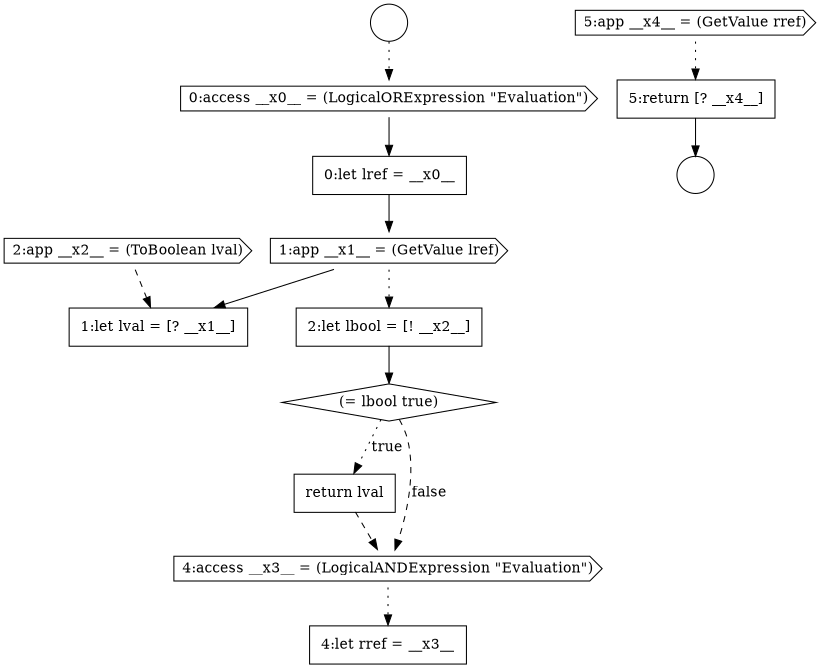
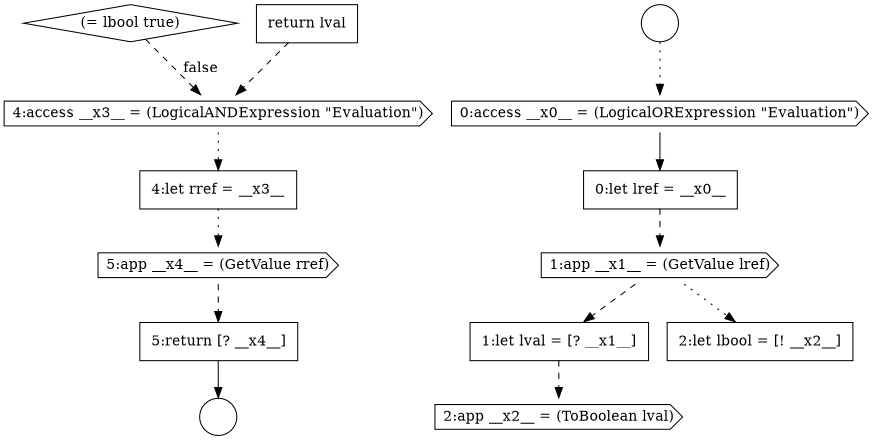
edge "5:app __x4__ = (GetValue rref)" -> "5:return [? __x4__]": style dotted -> dashed
edge "0:let lref = __x0__" -> "1:app __x1__ = (GetValue lref)": style solid -> dashed
edge "4:let rref = __x3__" -> "5:app __x4__ = (GetValue rref)": added
edge "2:app __x2__ = (ToBoolean lval)" -> "1:let lval = [? __x1__]": reversed
edge "1:app __x1__ = (GetValue lref)" -> "1:let lval = [? __x1__]": style solid -> dashed
edge "2:let lbool = [! __x2__]" -> "(= lbool true)": removed
edge "(= lbool true)" -> "return lval": removed, label "true"
